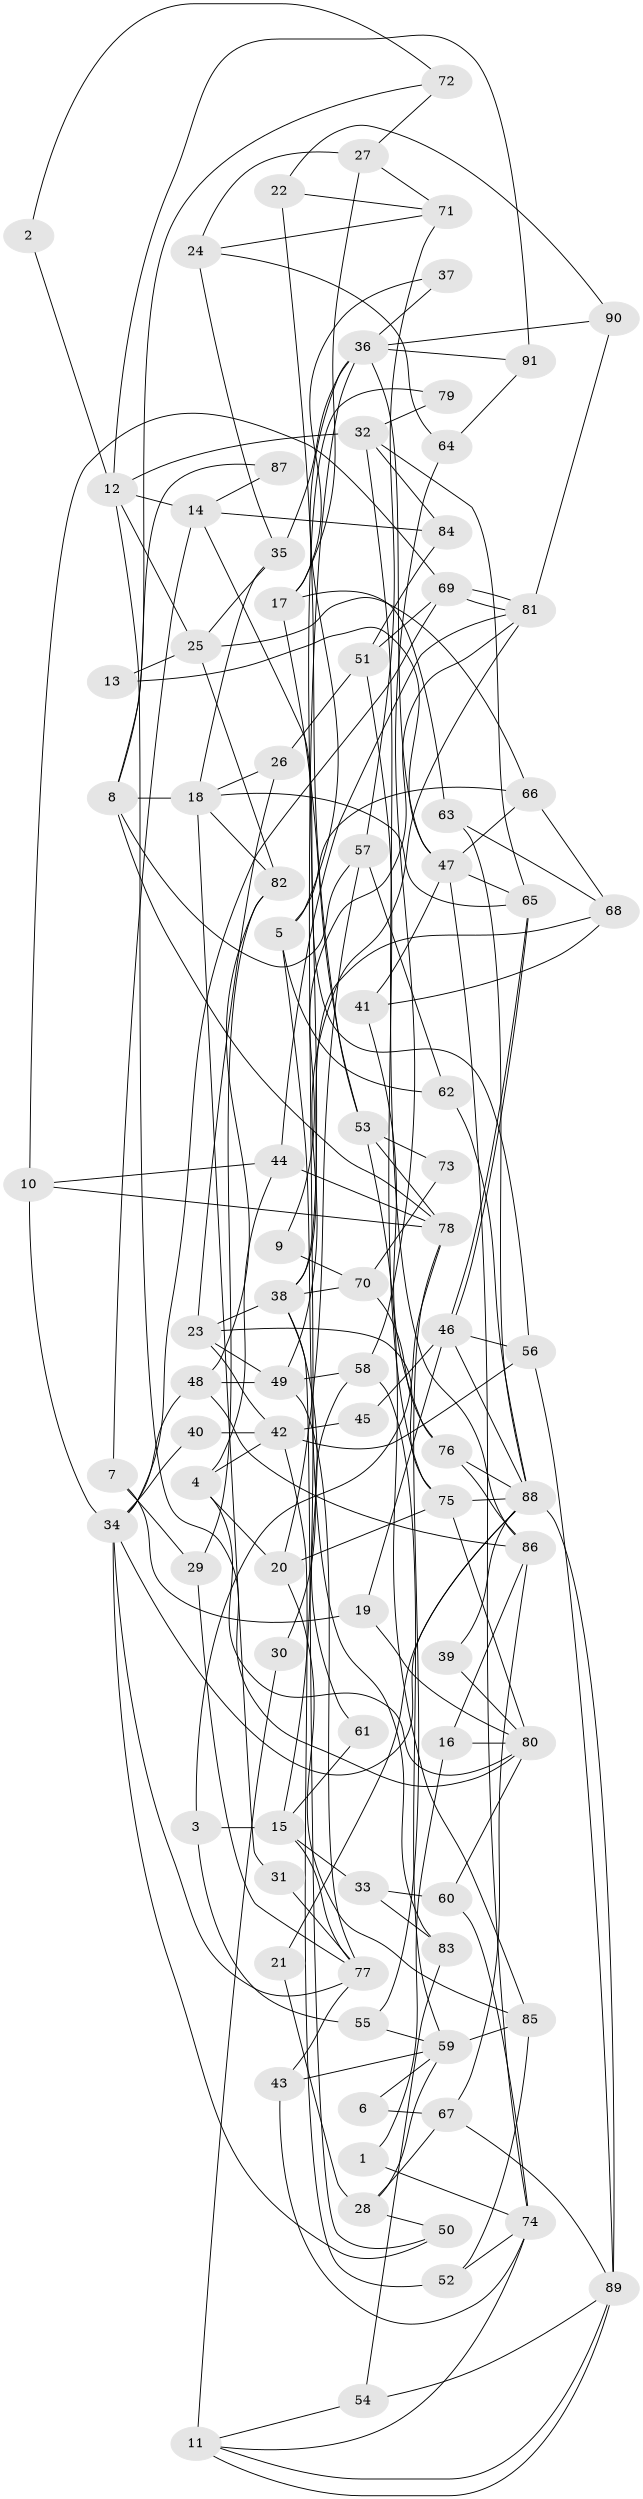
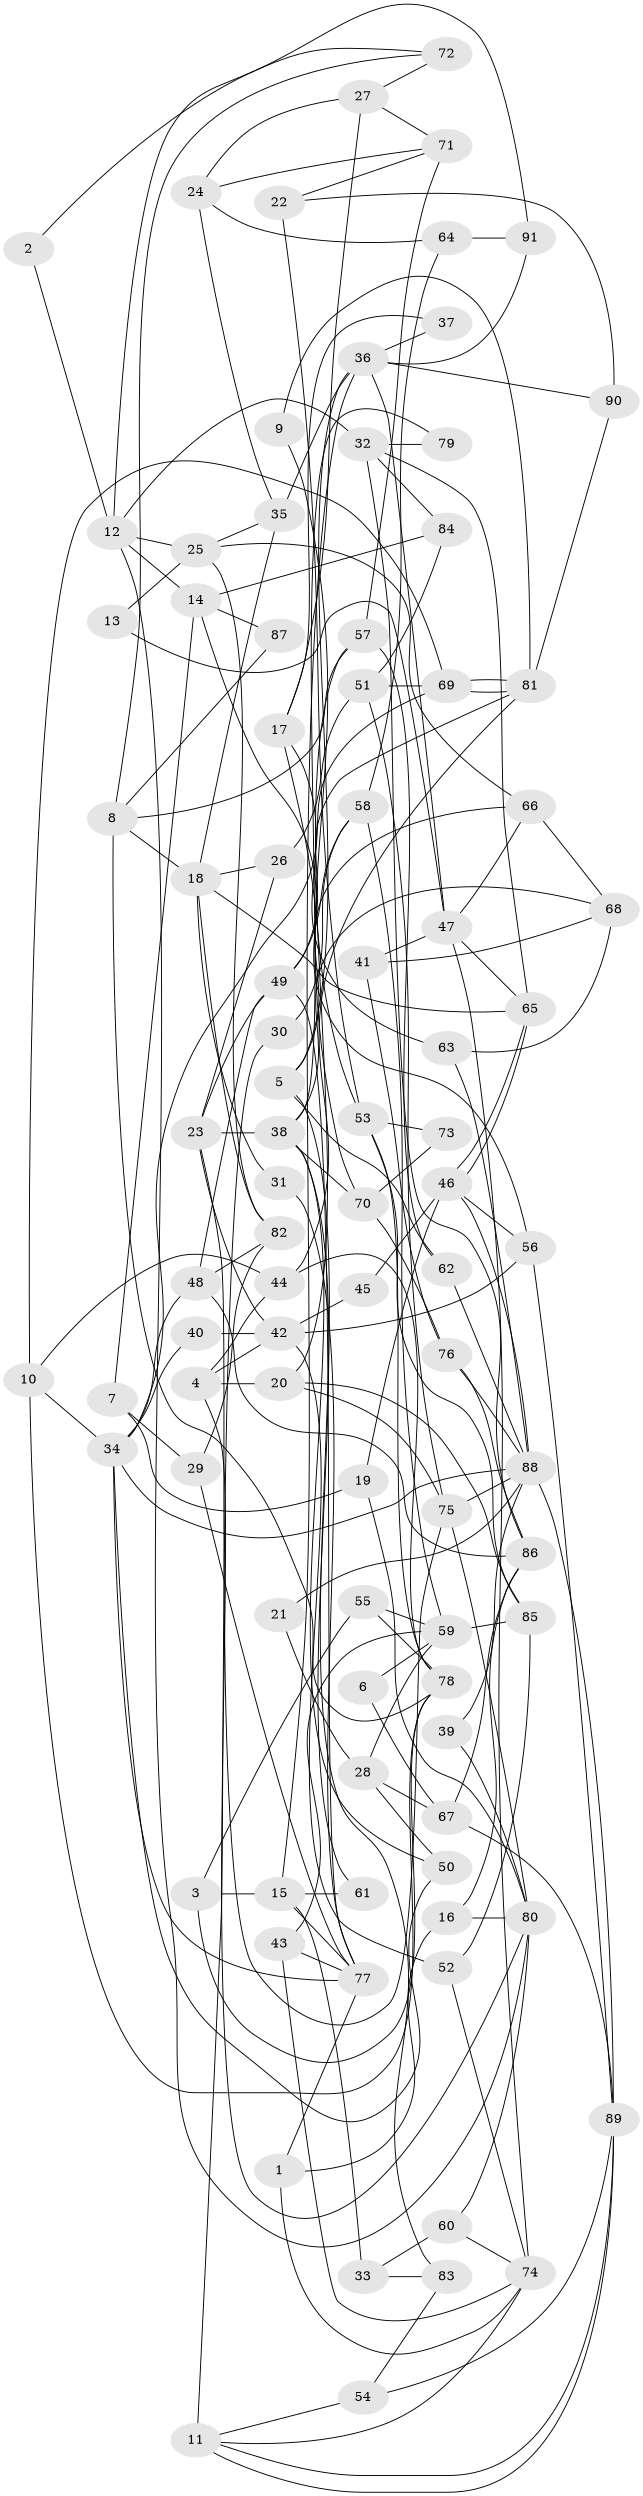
edge "77" -- "1": added
